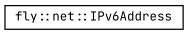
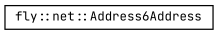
node "fly::net::IPv6Address": label "fly::net::IPv6Address" -> "fly::net::Address6Address"
